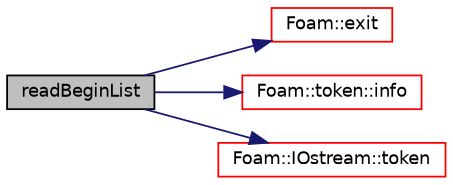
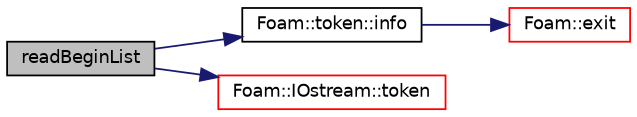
edge "readBeginList" -> "Foam::exit": now "Foam::token::info" -> "Foam::exit"
node "Foam::token::info": color red -> black
